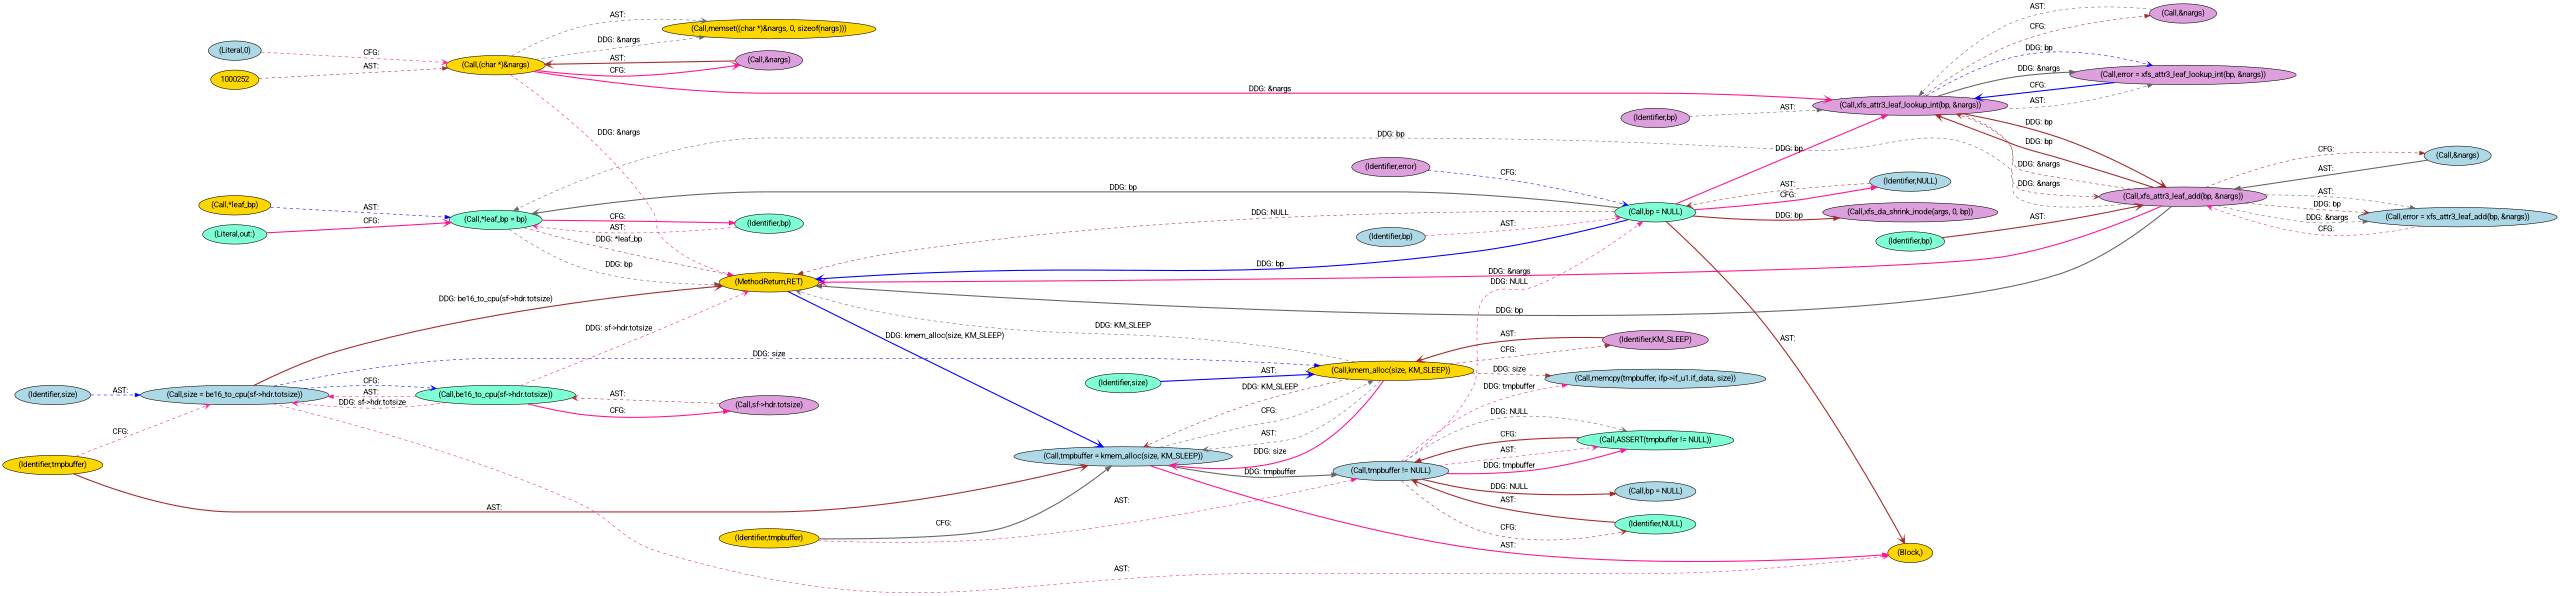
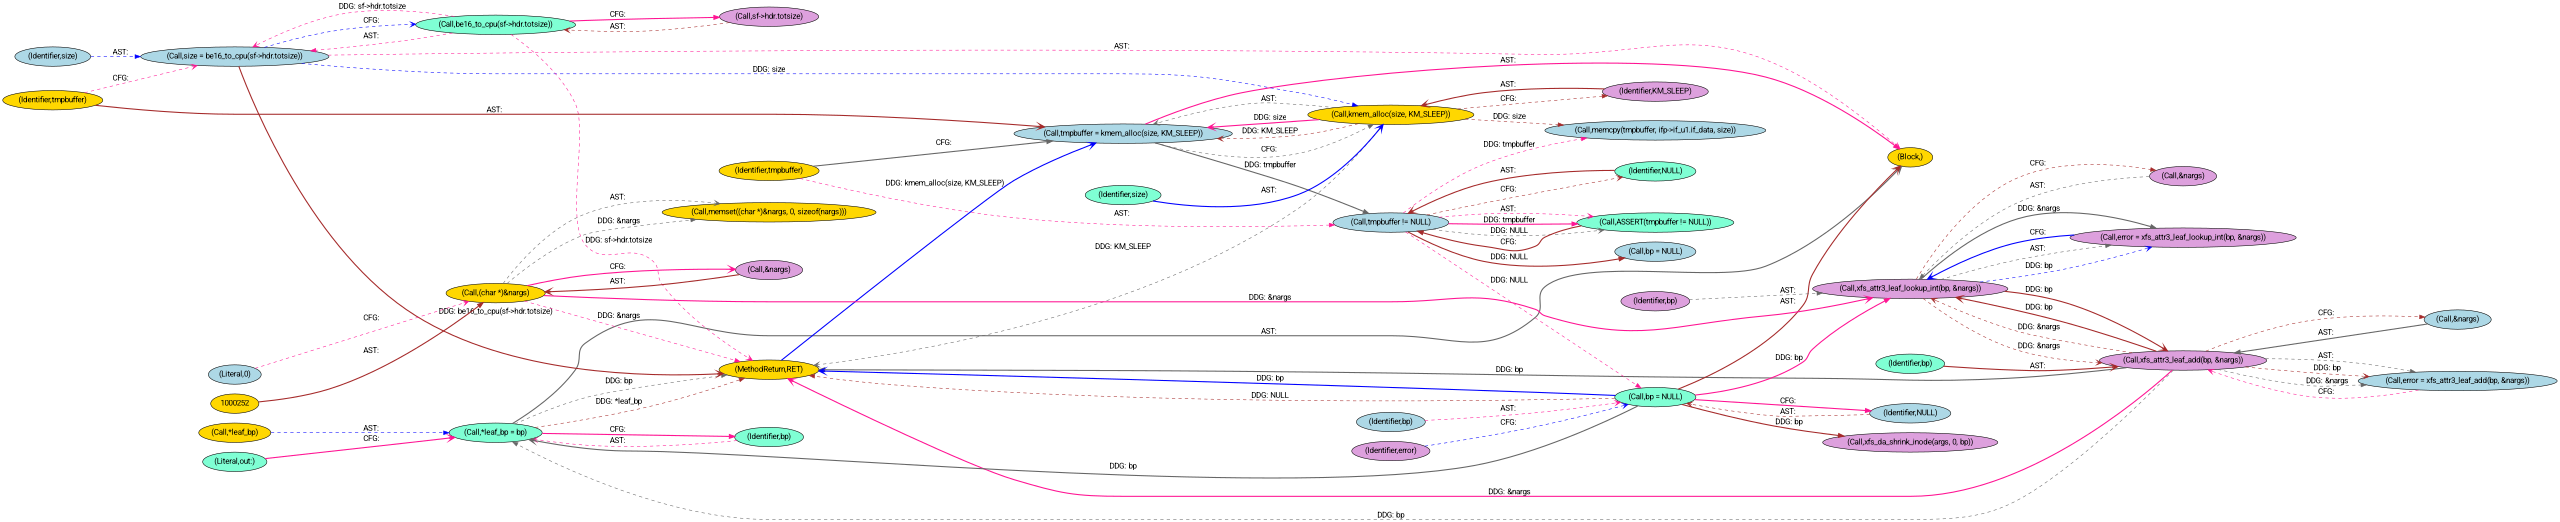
edge "1000252" -> "(Call,(char *)&nargs)": style dashed -> bold
edge "(Call,*leaf_bp = bp)" -> "(Block,)": added, label "AST:"
